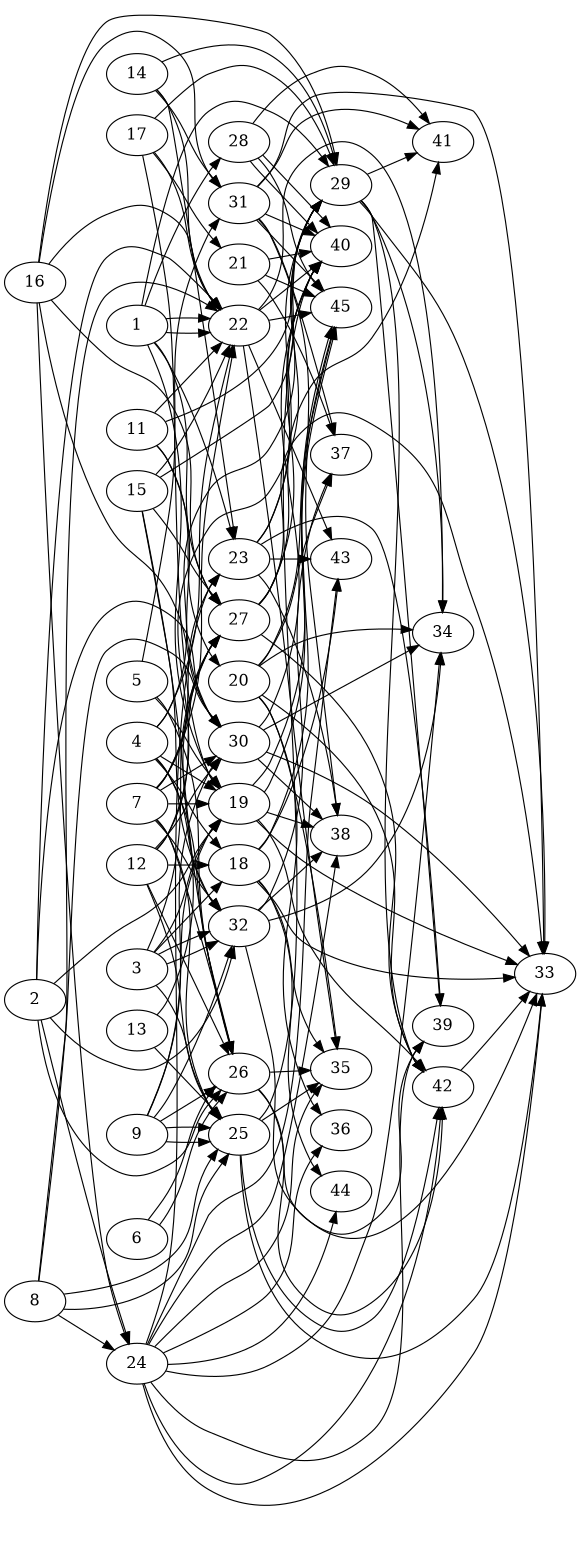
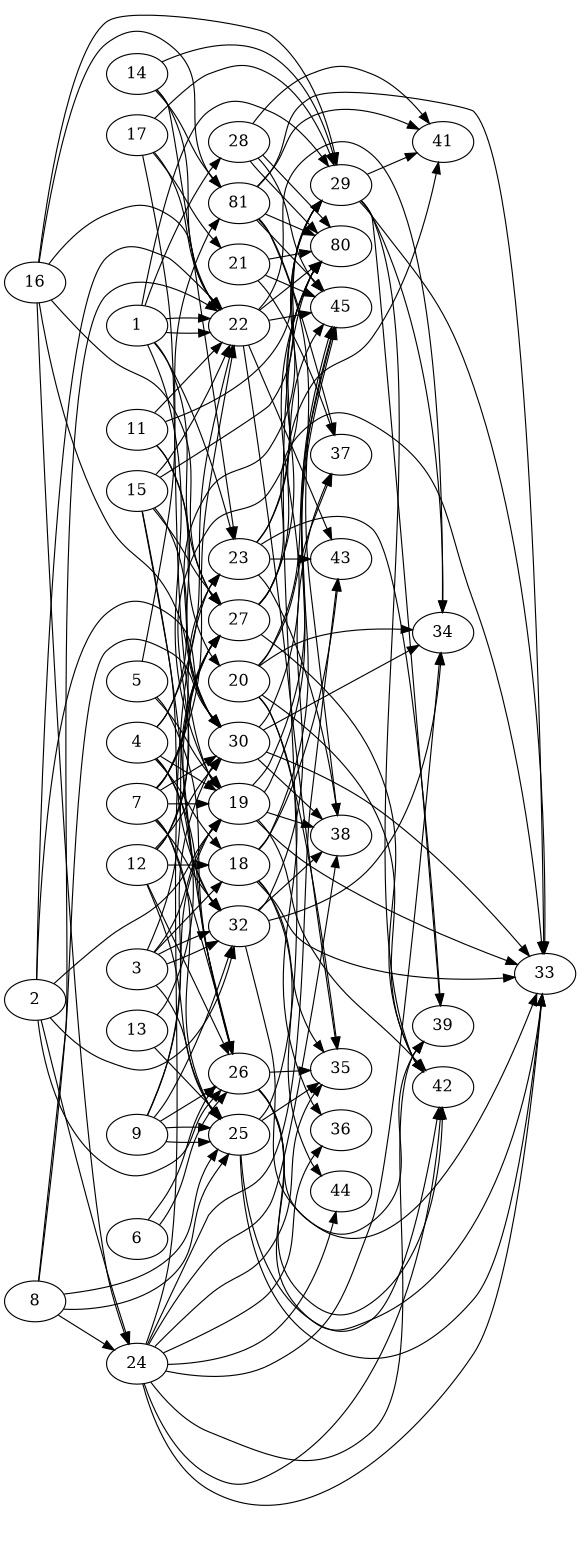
node "31": label "31" -> "81"
node "40": label "40" -> "80"
edge "23" -> "29": now "23" -> "45"
edge "15" -> "30": added
edge "42" -> "33": now "26" -> "33"
